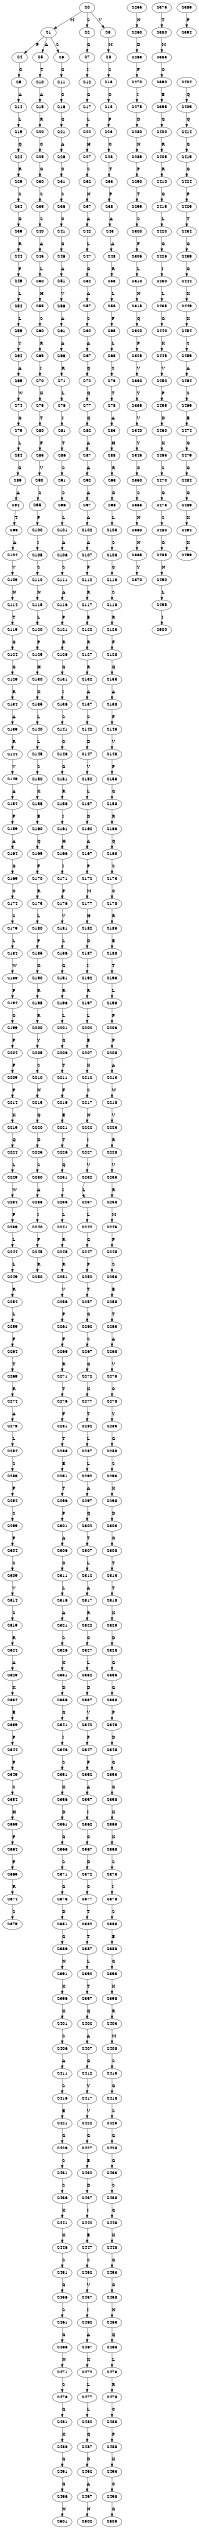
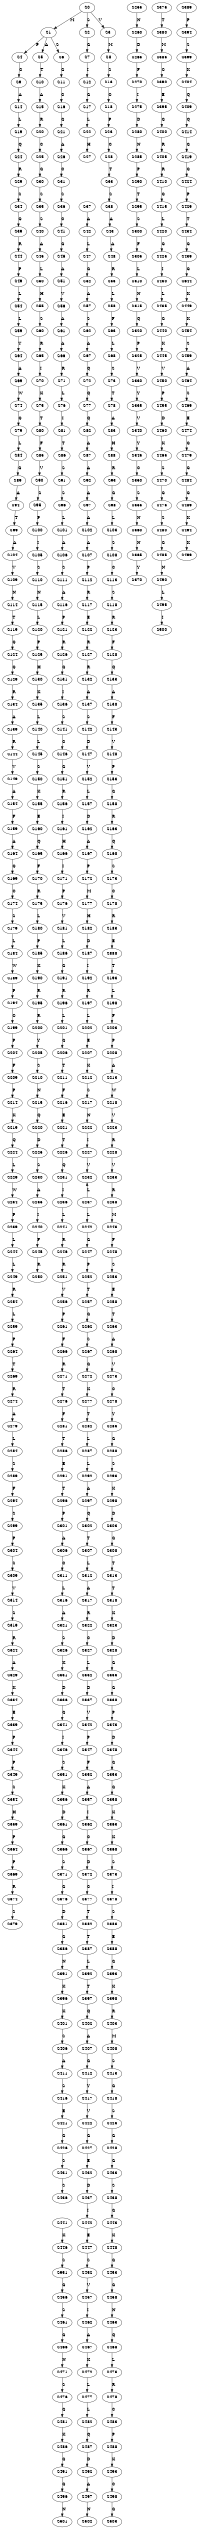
node "S399": added
node "S32": removed
edge "S33" -> "S38": label "P" -> "S"
node "S444": label "S444" -> "S644"
node "S188": label "S188" -> "S888"
edge "S232" -> "S237": reversed
edge "S436" -> "S441": removed, label "K"
node "S451": label "S451" -> "S951"
